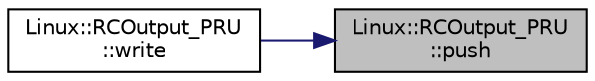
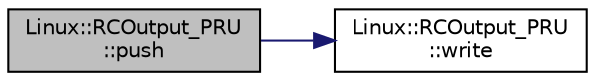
edge "Linux::RCOutput_PRU ::write" -> "Linux::RCOutput_PRU ::push": reversed
